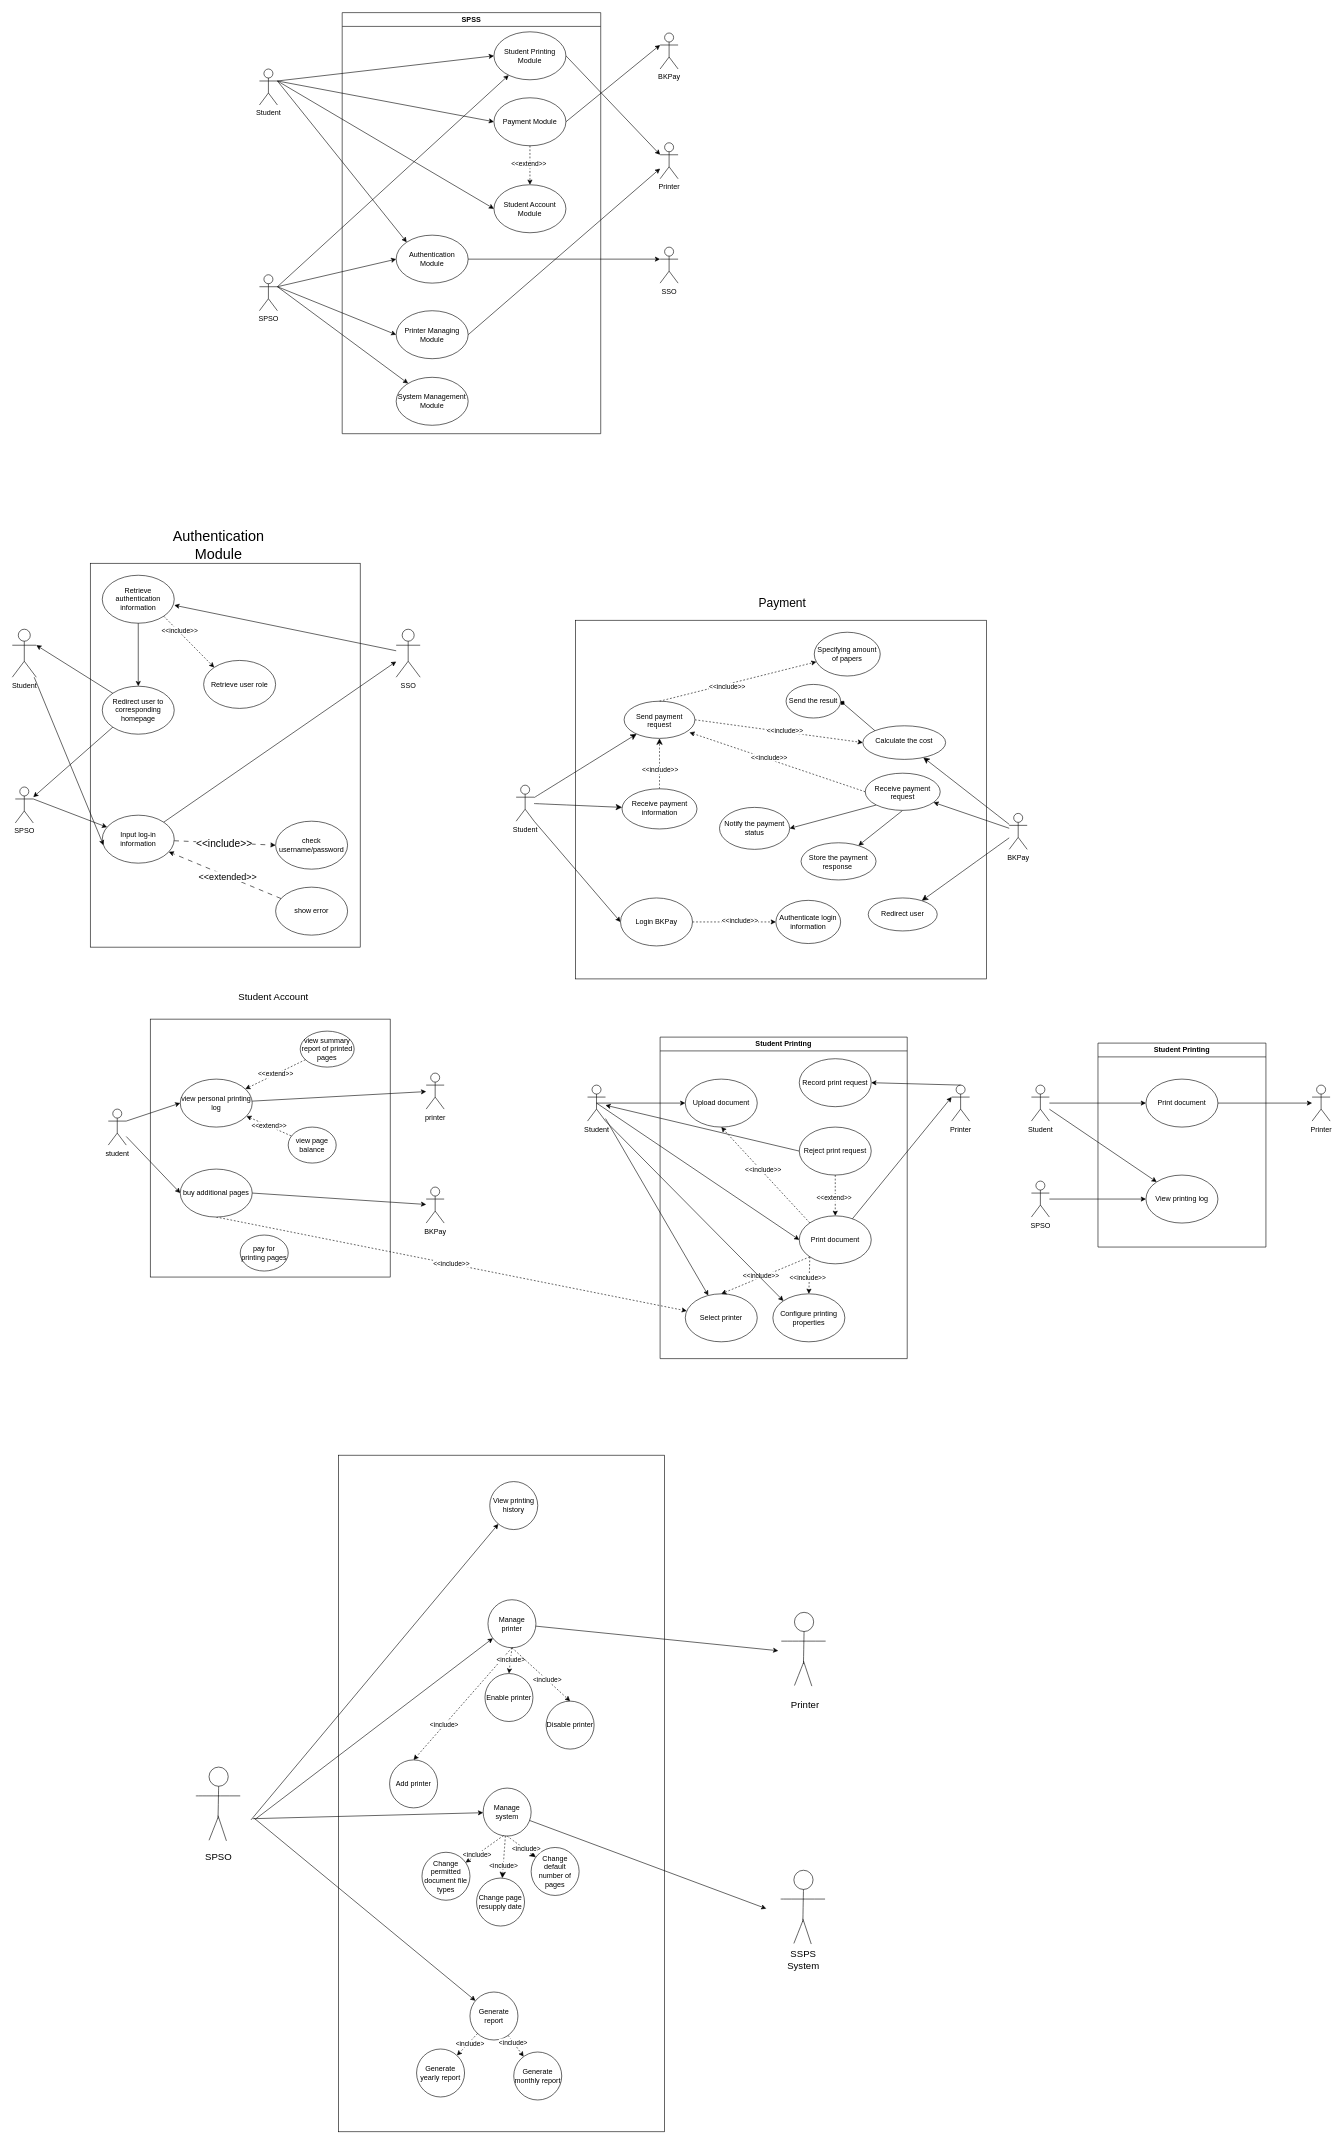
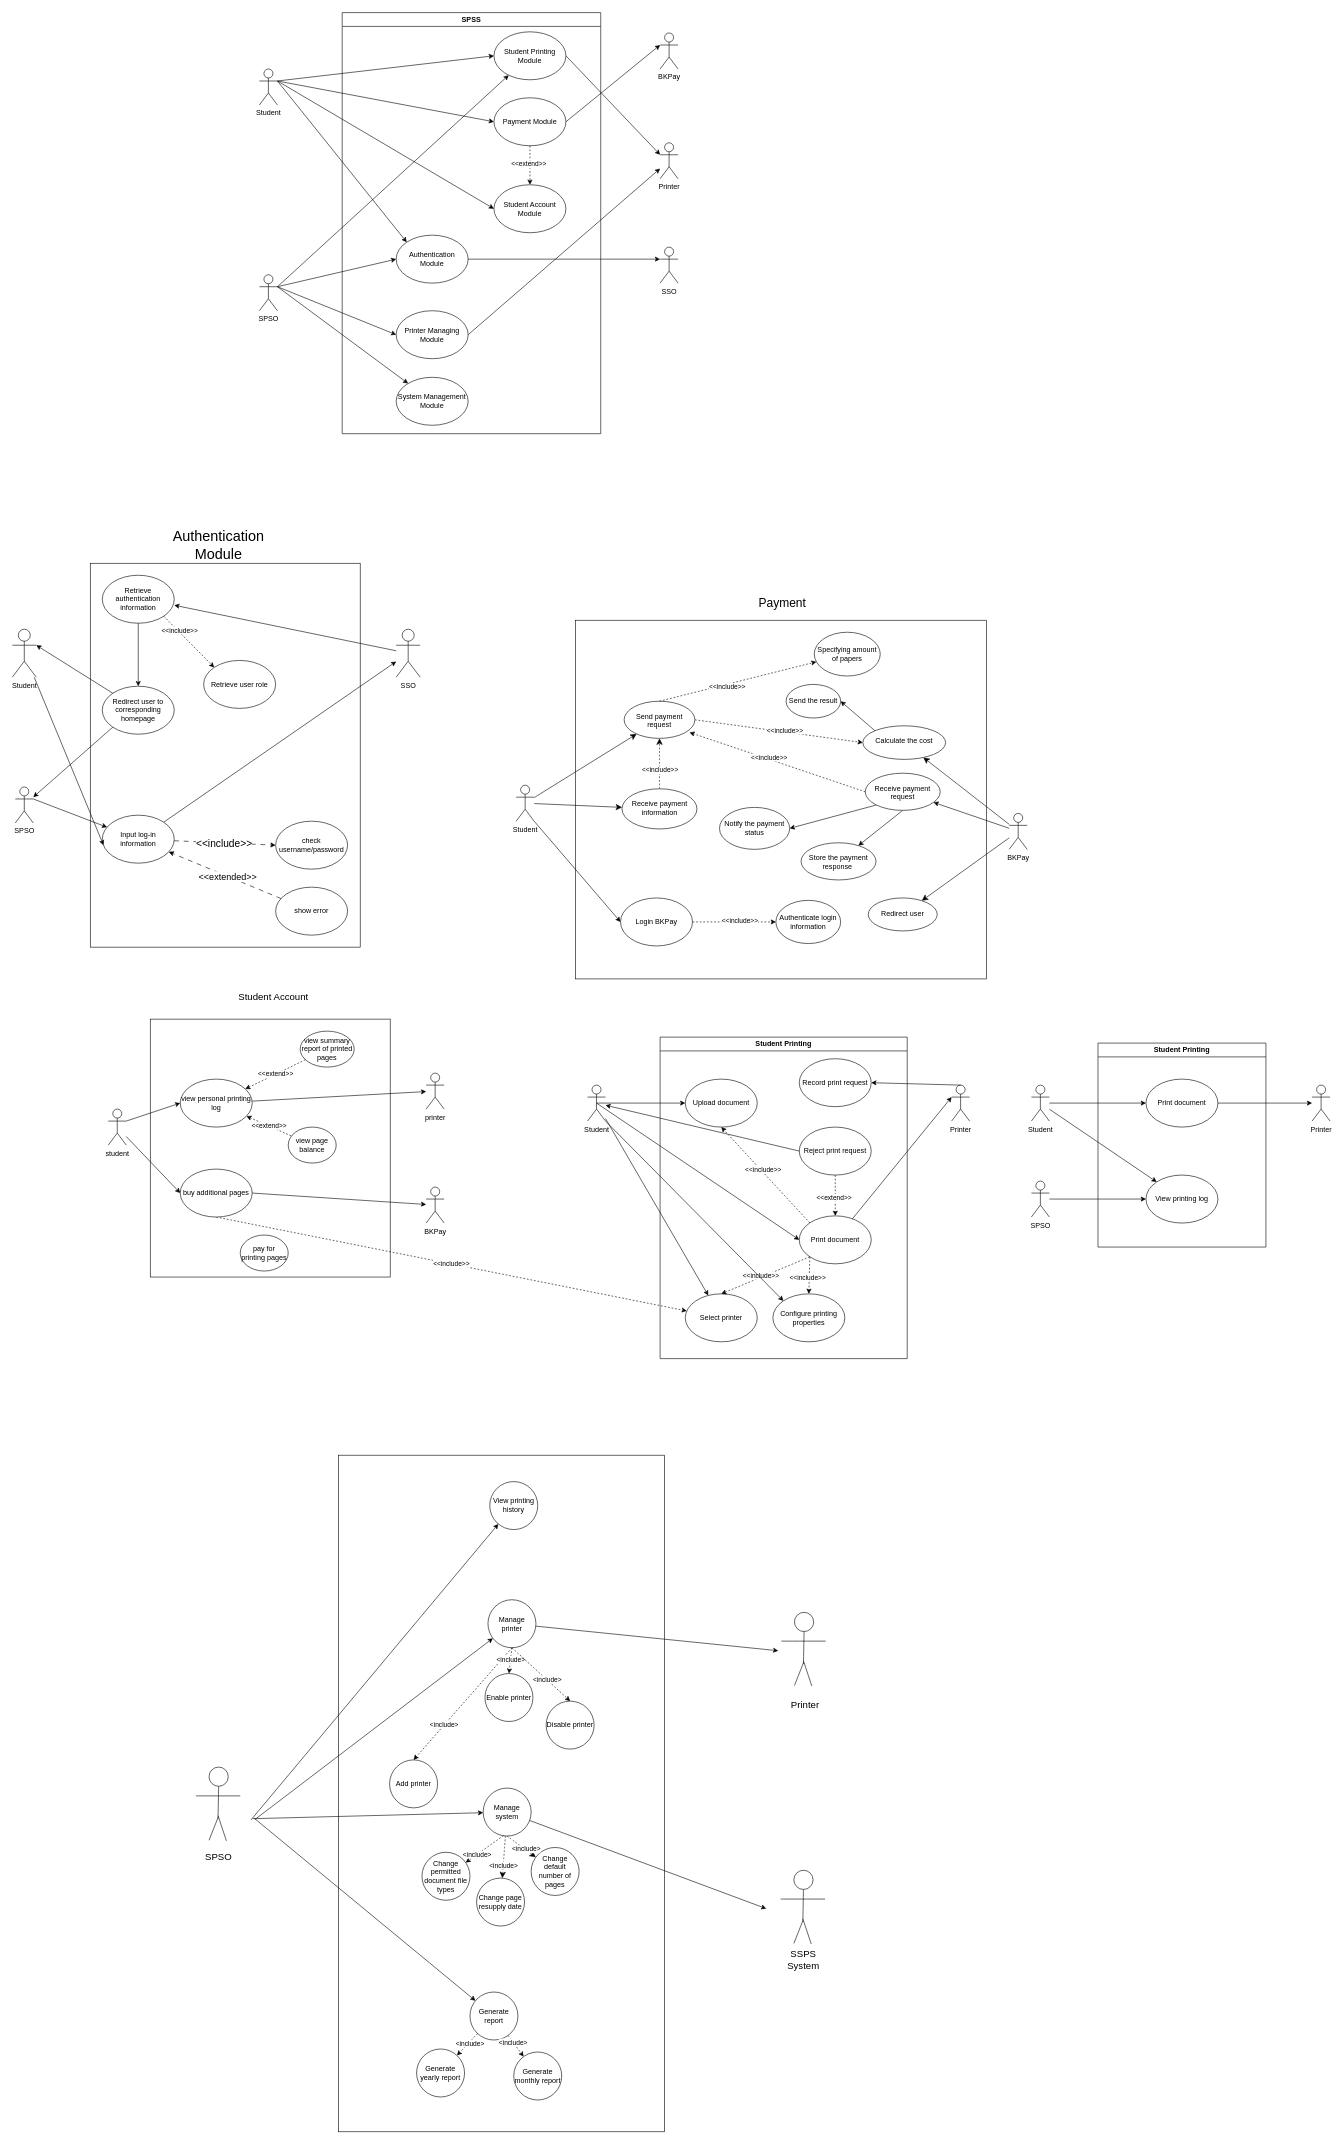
edge "Calculate the cost" -> "Send the result": arrowhead diamond -> classic
